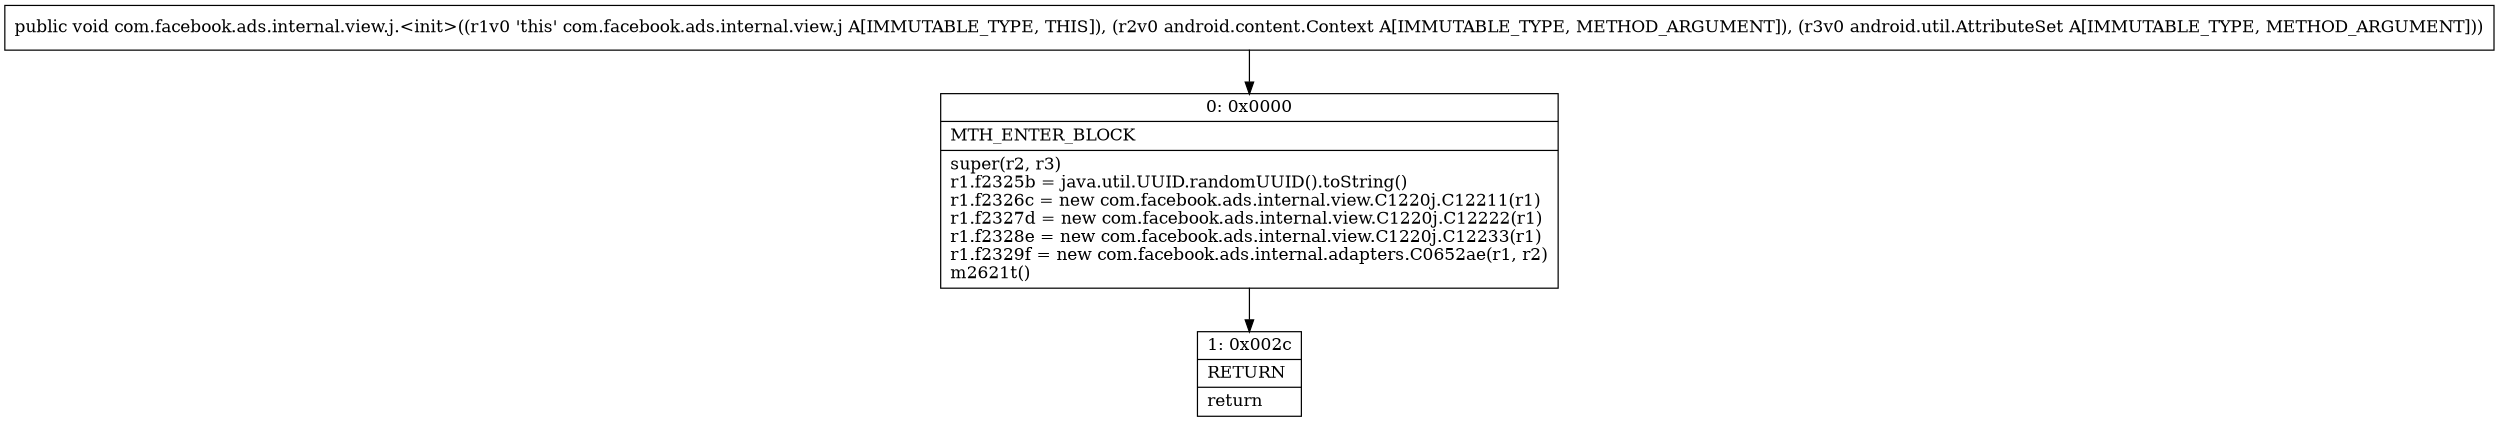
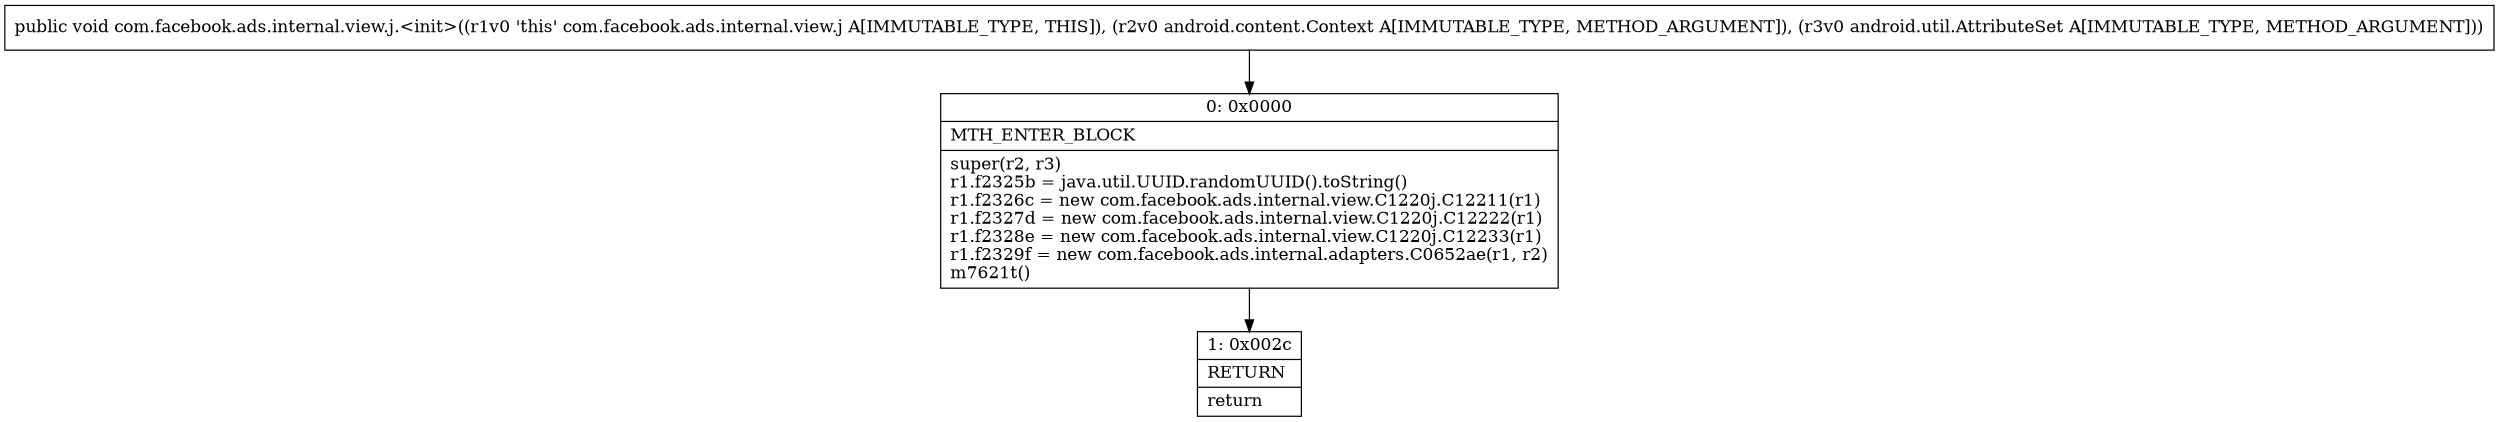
node "0: 0x0000": text "m2621t()" -> "m7621t()"
